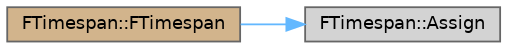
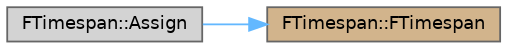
edge "FTimespan::FTimespan" -> "FTimespan::Assign": reversed
